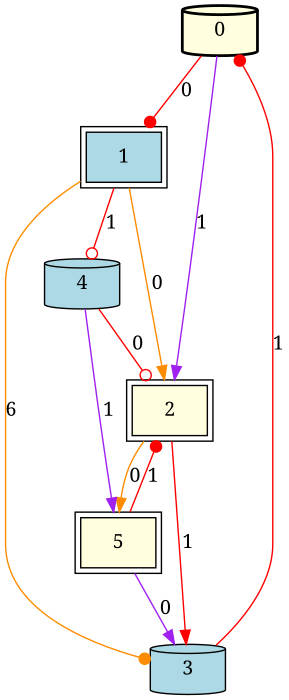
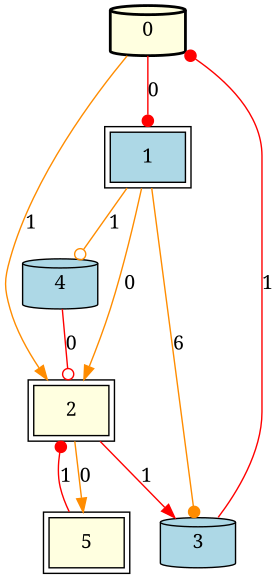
edge "0" -> "2": color purple -> darkorange
edge "1" -> "4": color red -> darkorange
edge "4" -> "5": removed, label "1"
edge "5" -> "3": removed, label "0"
